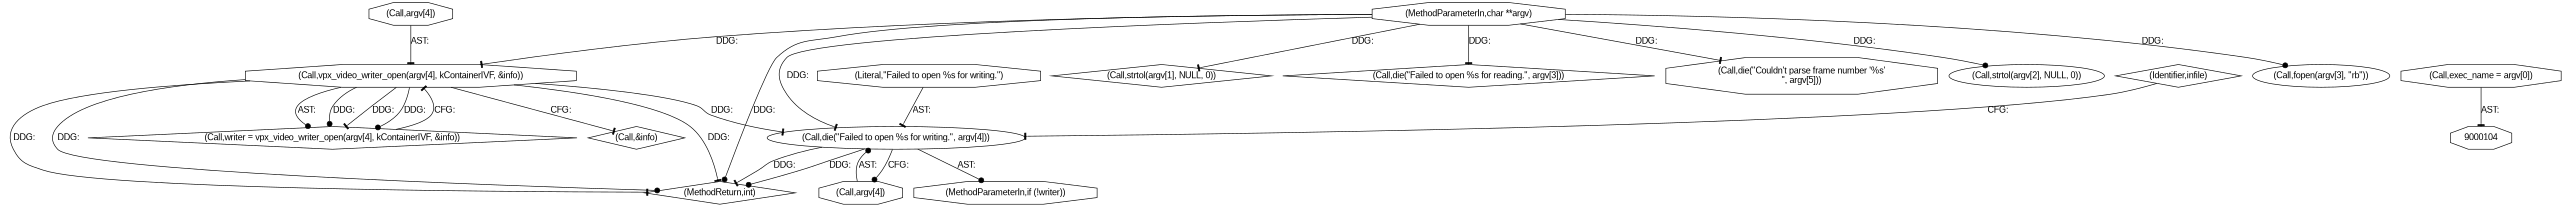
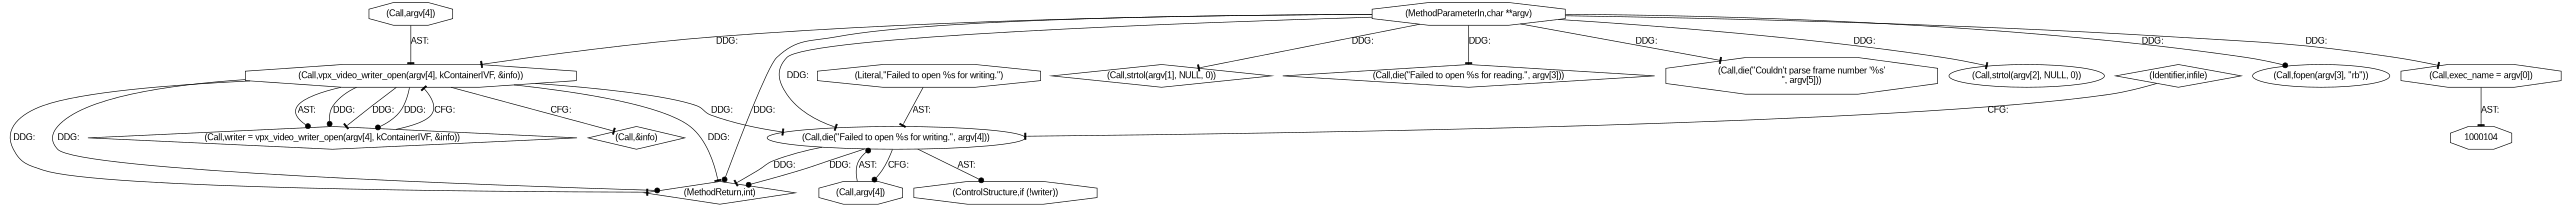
edge "(MethodParameterIn,char **argv)" -> "(Call,exec_name = argv[0])": added, label "DDG:"
edge "(MethodParameterIn,char **argv)" -> "(Call,strtol(argv[2], NULL, 0))": arrowhead dot -> tee
node "9000104": label "9000104" -> "1000104"
node "(MethodParameterIn,if (!writer))": label "(MethodParameterIn,if (!writer))" -> "(ControlStructure,if (!writer))"
